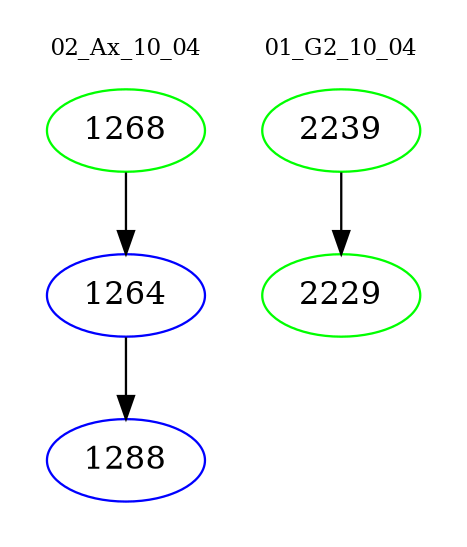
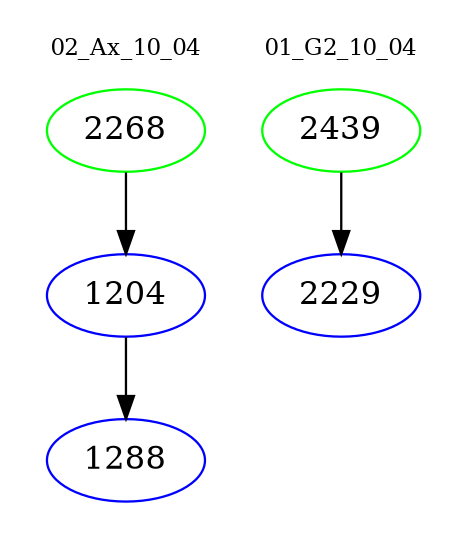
node "1268": label "1268" -> "2268"
node "2239": label "2239" -> "2439"
node "1264": label "1264" -> "1204"
node "2229": color green -> blue
